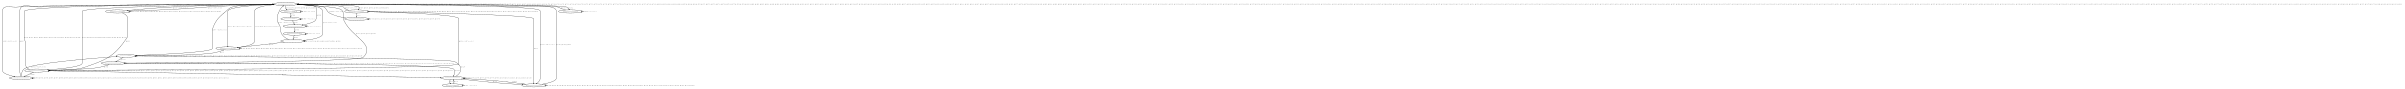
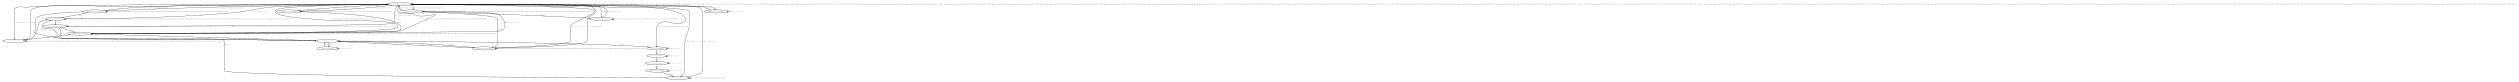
edge "0000000000000000" -> "00000000000007f0": now "0000000000000000" -> "0000000000000002"
edge "0000000000001000" -> "00000000fffff9d8": added, label "@781"
